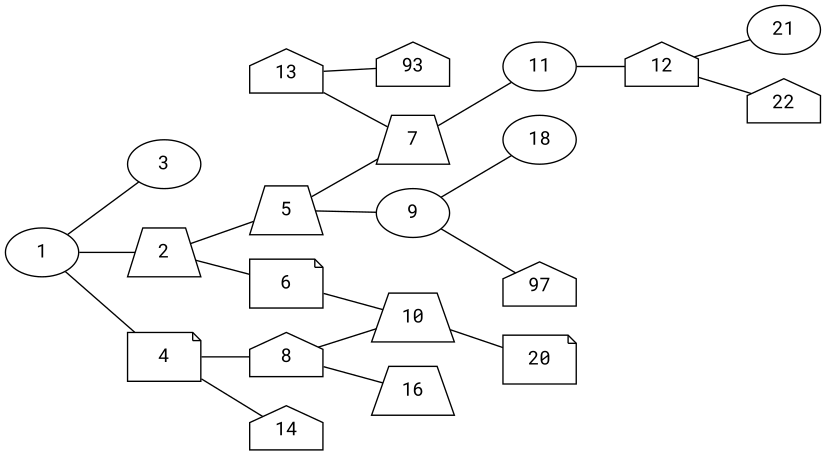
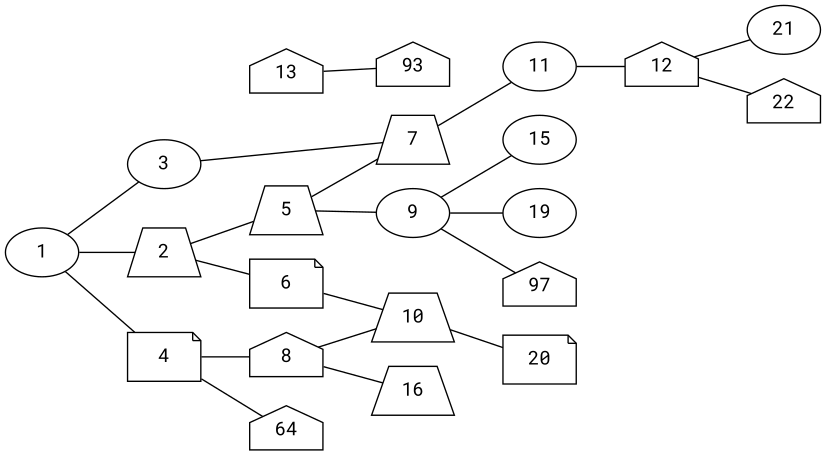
edge "13" -- "7": now "3" -- "7"
node "18": label "18" -> "15"
node "19": added
node "14": label "14" -> "64"
